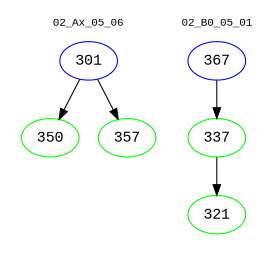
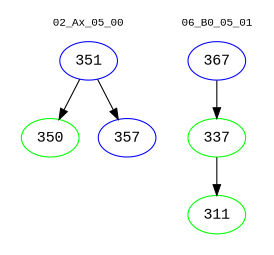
cluster "02_Ax_05_06": label "02_Ax_05_06" -> "02_Ax_05_00"
cluster "02_B0_05_01": label "02_B0_05_01" -> "06_B0_05_01"
node "301": label "301" -> "351"
node "357": color green -> blue
node "321": label "321" -> "311"
